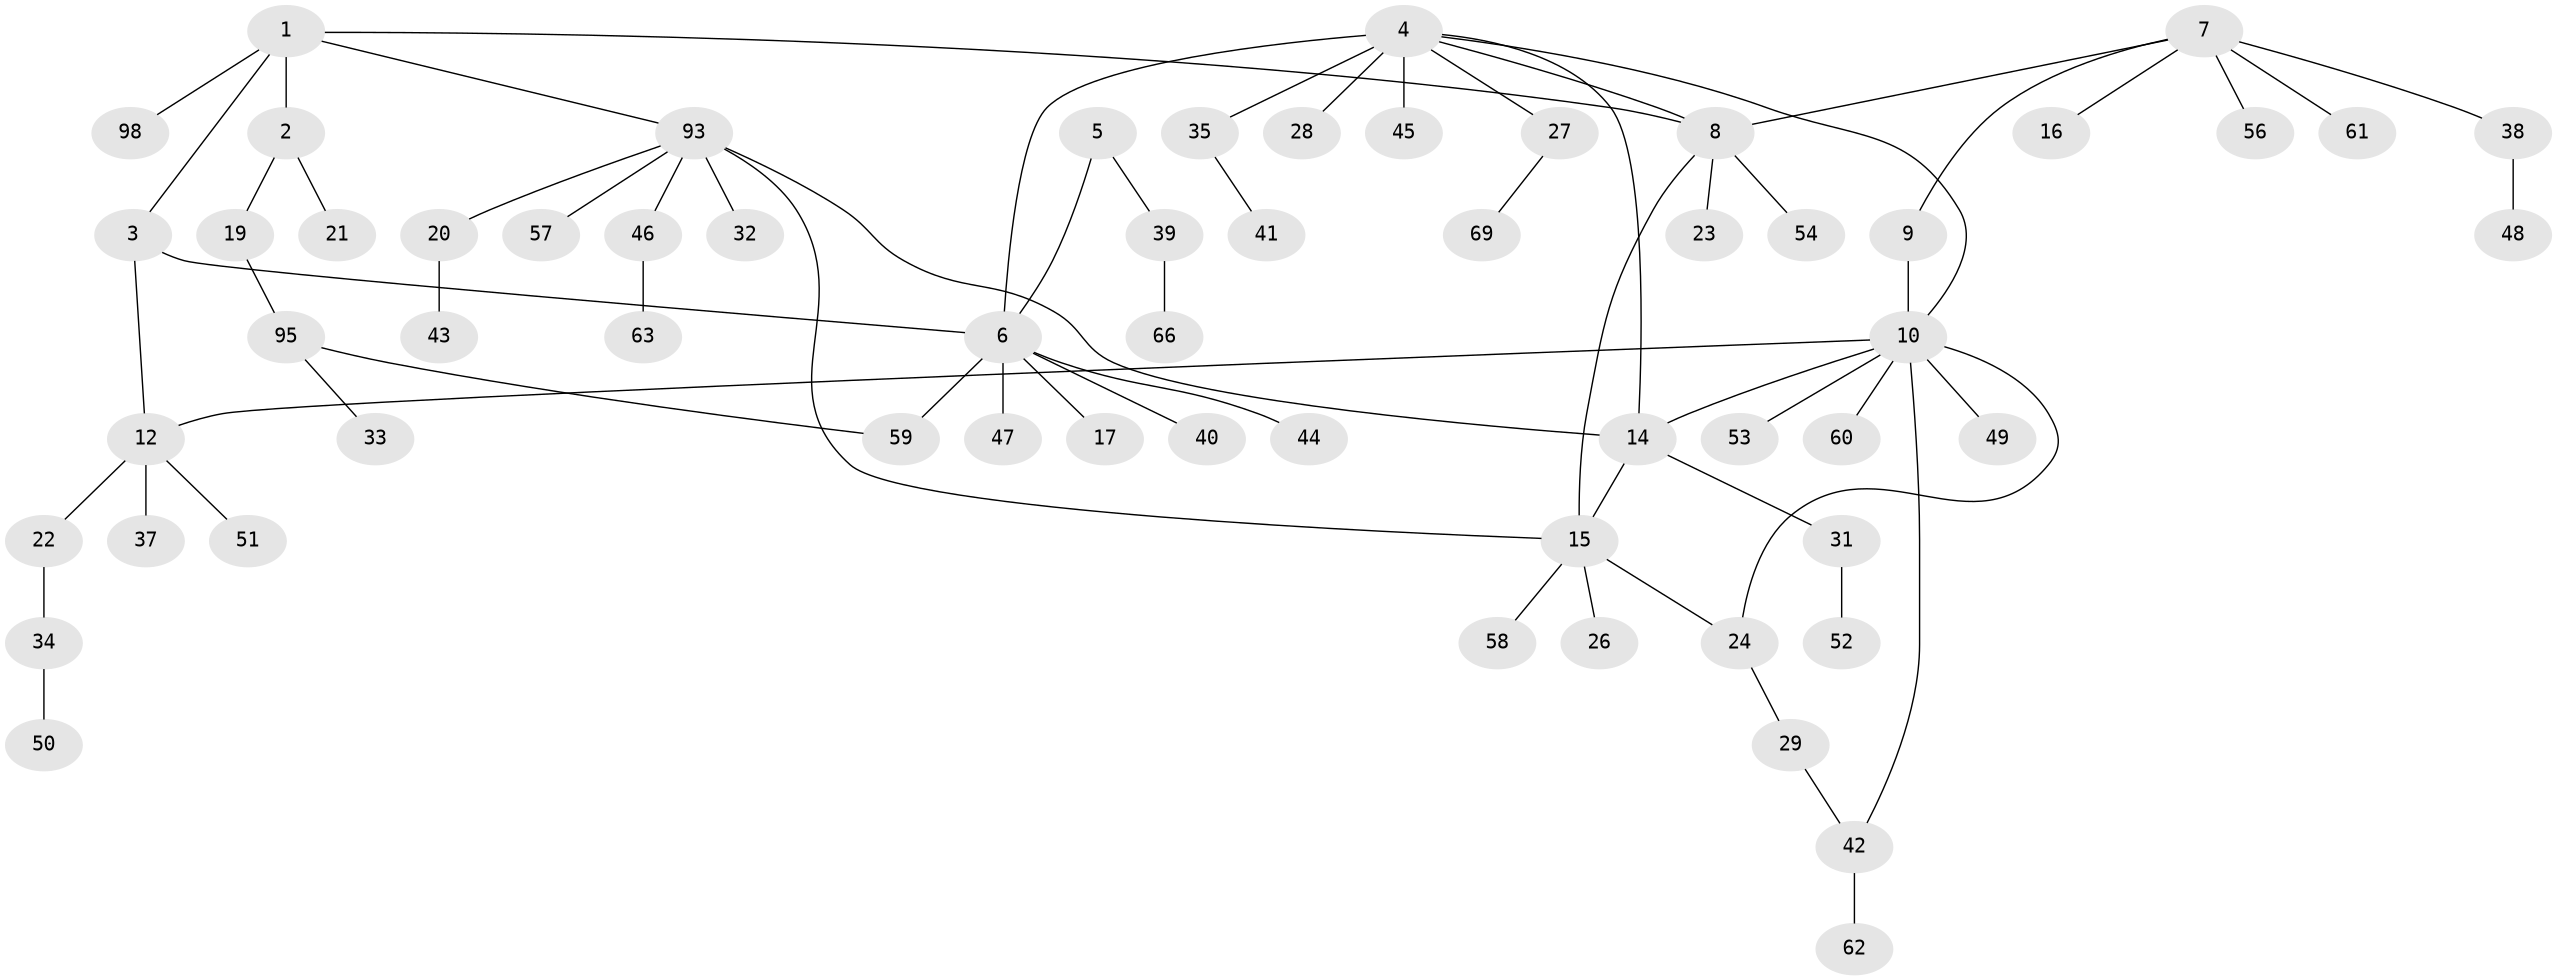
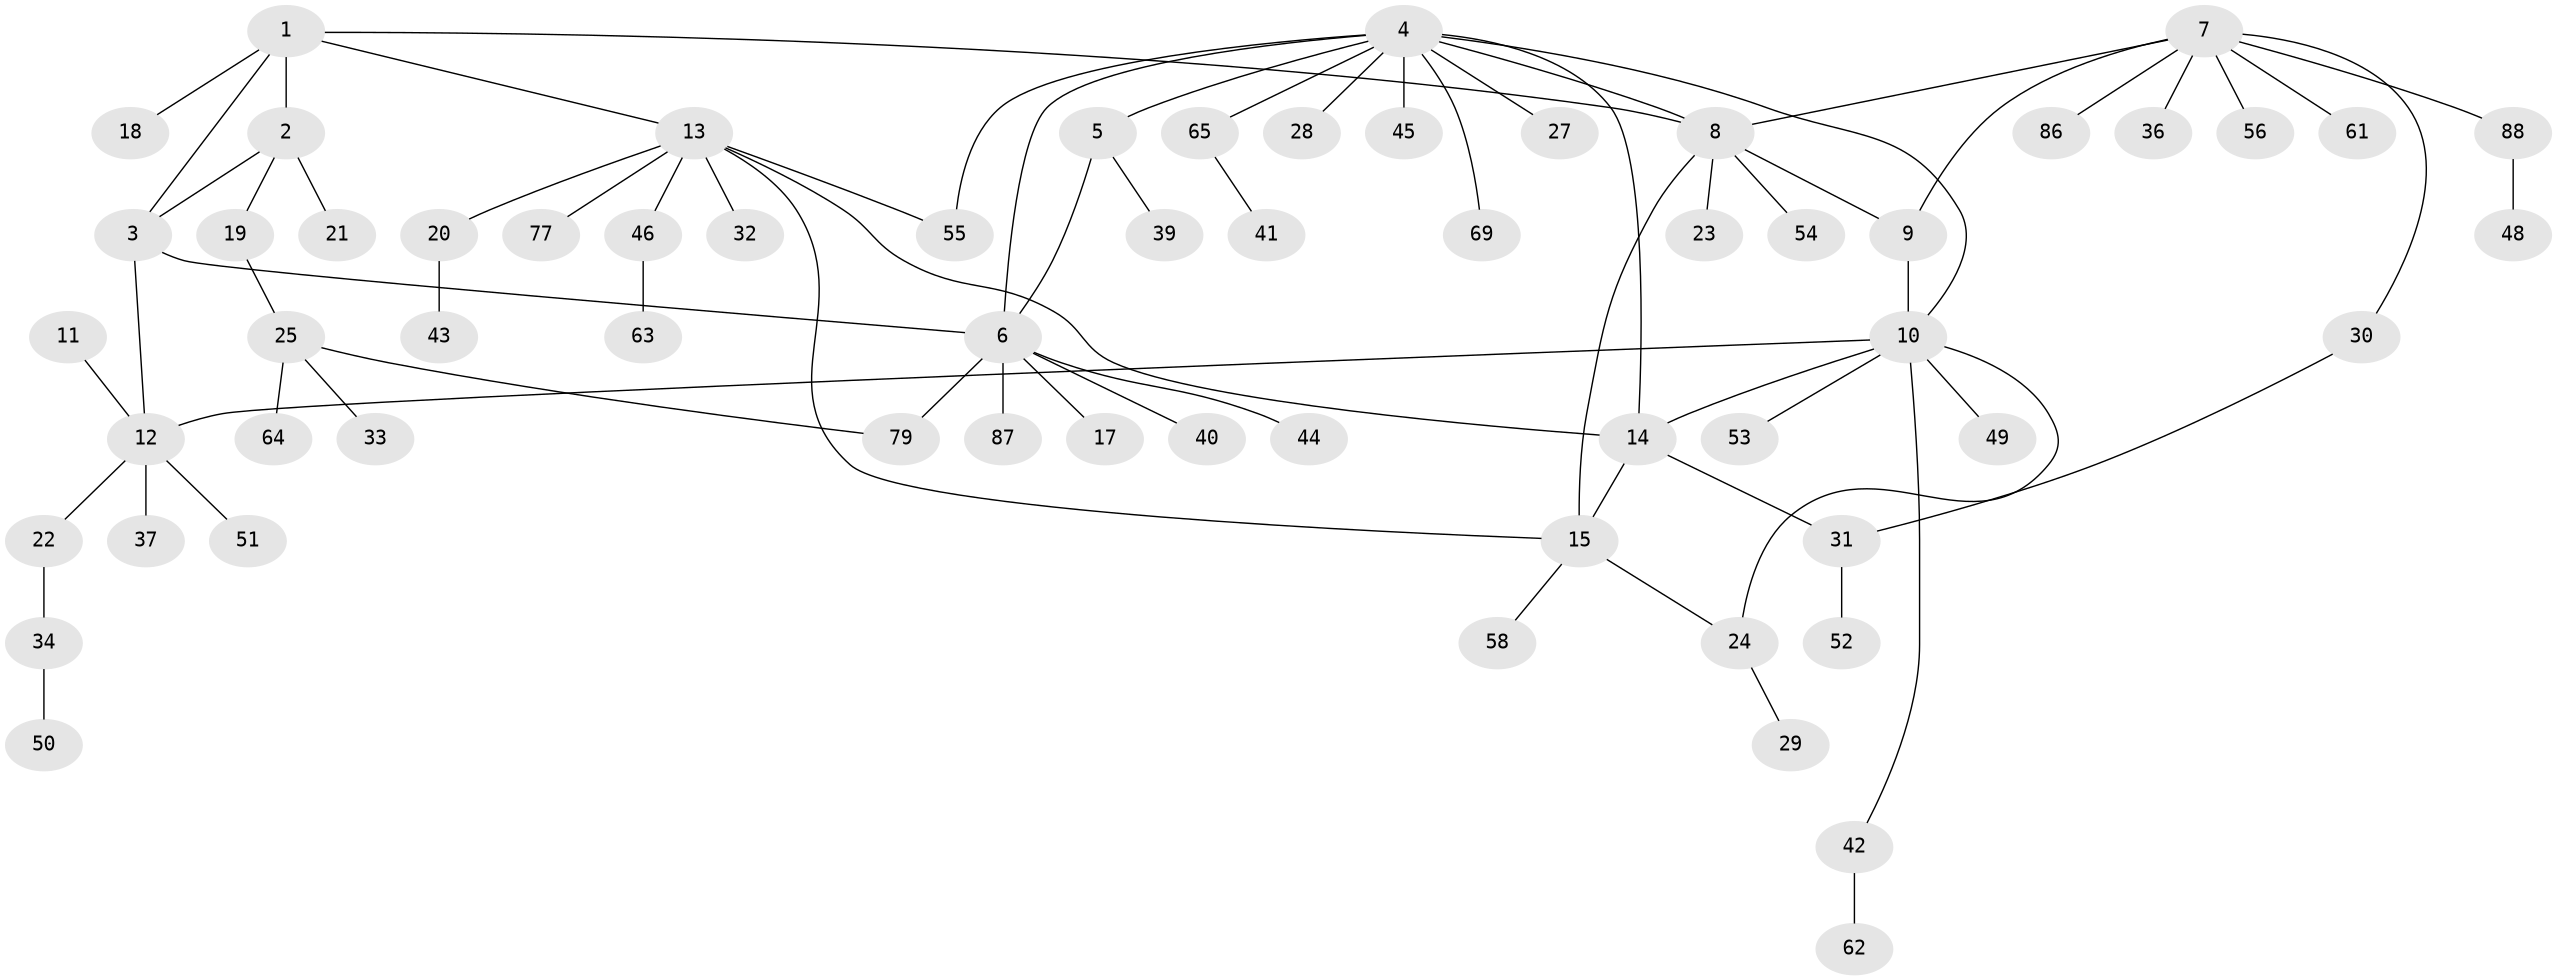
edge "4" -- "5": added
node "98": label "98" -> "18"
node "93": label "93" -> "13"
node "35": label "35" -> "65"
node "16": label "16" -> "86"
node "36": added
node "38": label "38" -> "88"
edge "2" -- "3": added
edge "27" -- "69": now "4" -- "69"
edge "8" -- "9": added
node "57": label "57" -> "77"
node "55": added
node "11": added
node "95": label "95" -> "25"
node "66": removed
node "30": added
node "64": added
node "59": label "59" -> "79"
node "47": label "47" -> "87"
node "60": removed
node "26": removed
edge "29" -- "42": removed
